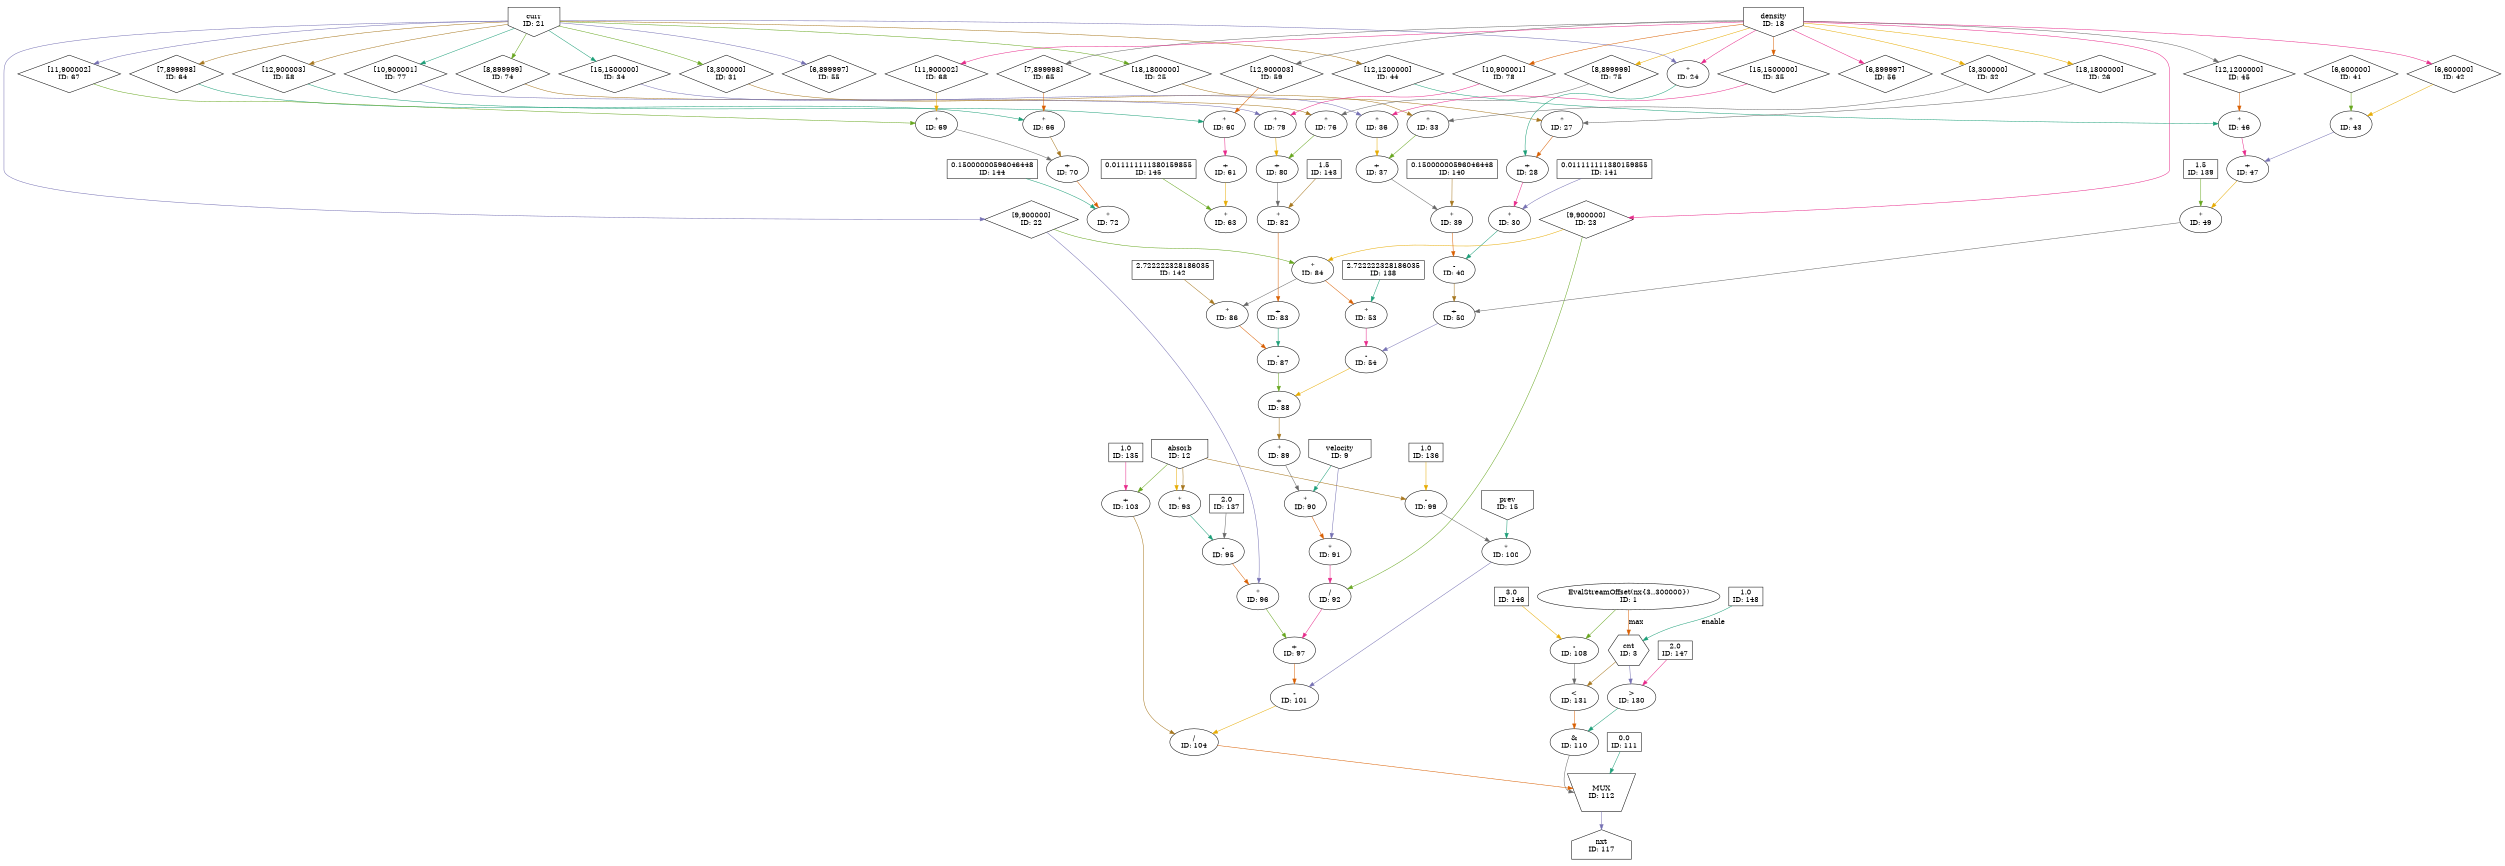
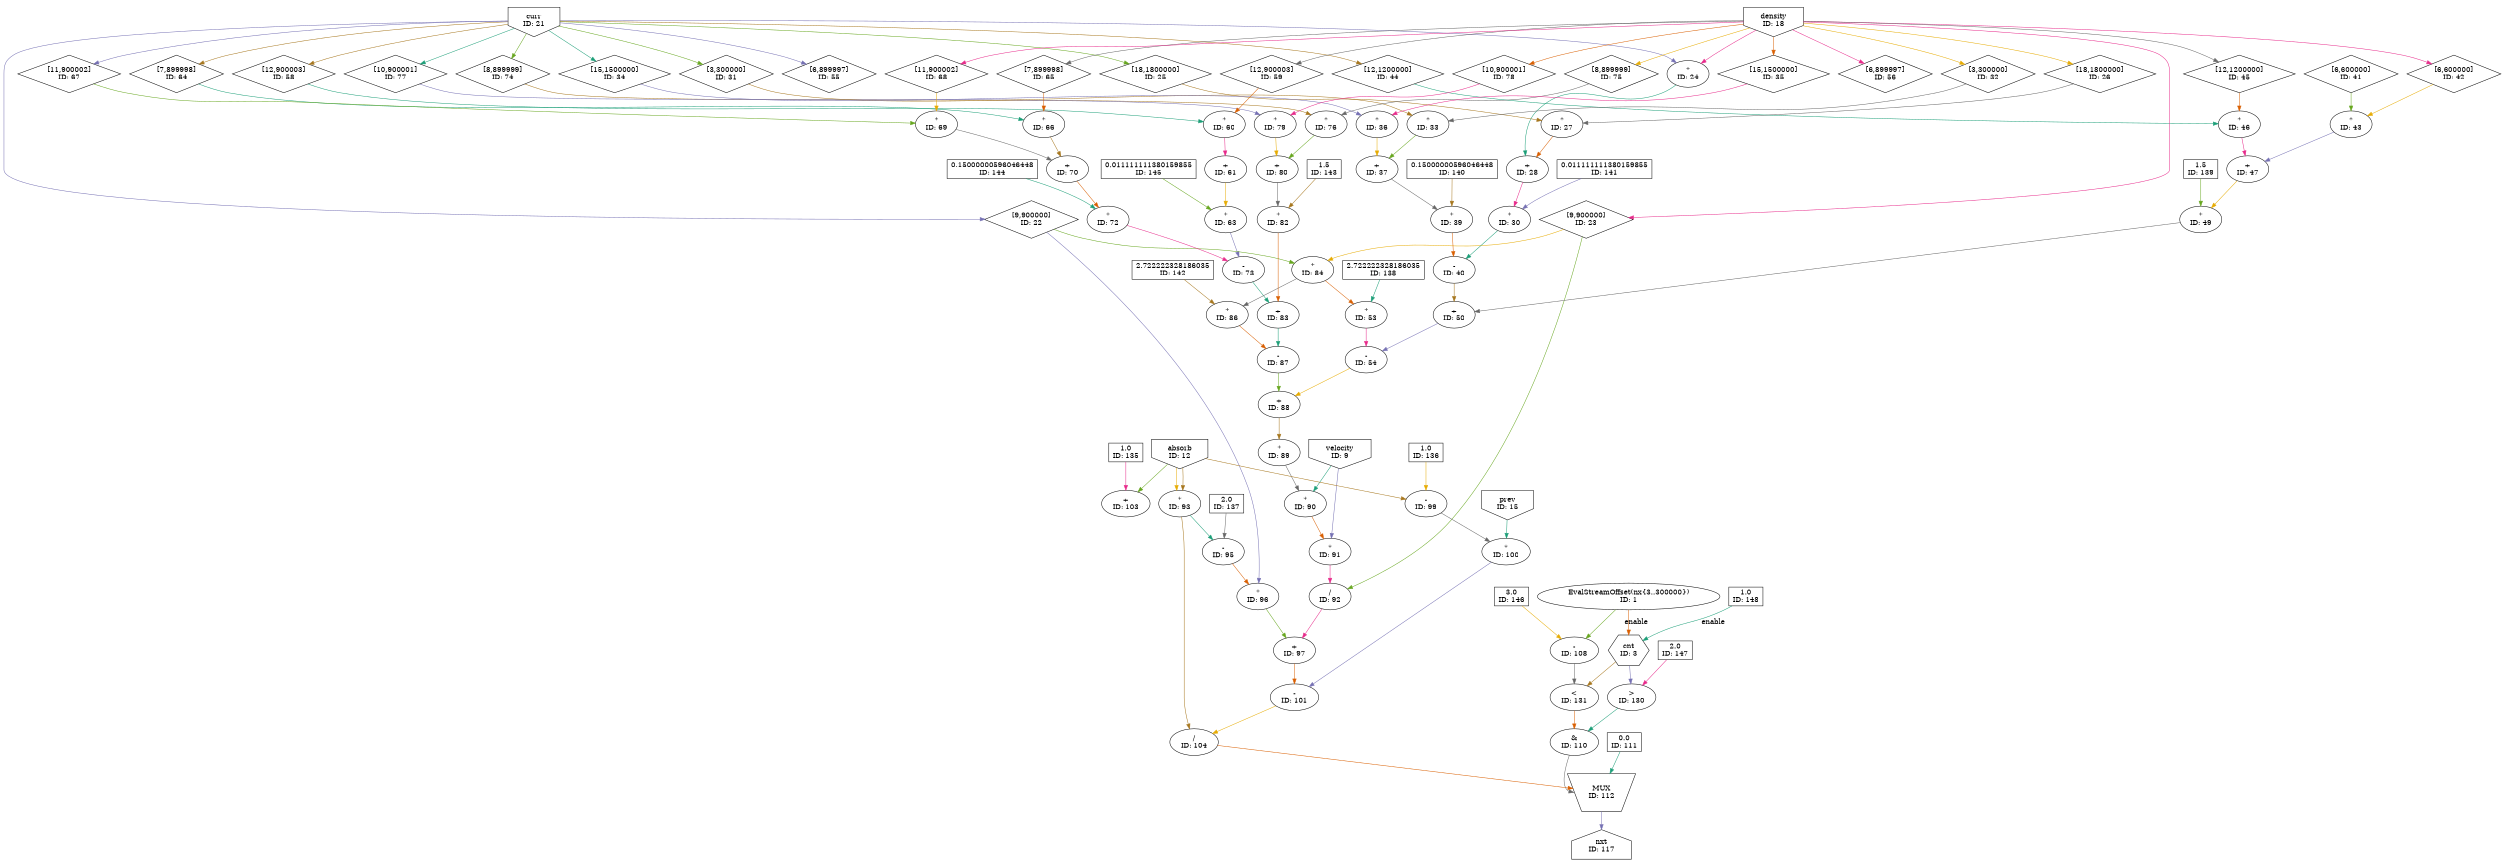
node "- ID: 73": added
edge "EvalStreamOffset(nx{3..300000}) ID: 1" -> "cnt ID: 3": label "max" -> "enable"
edge "+ ID: 103" -> "/ ID: 104": now "* ID: 93" -> "/ ID: 104"
